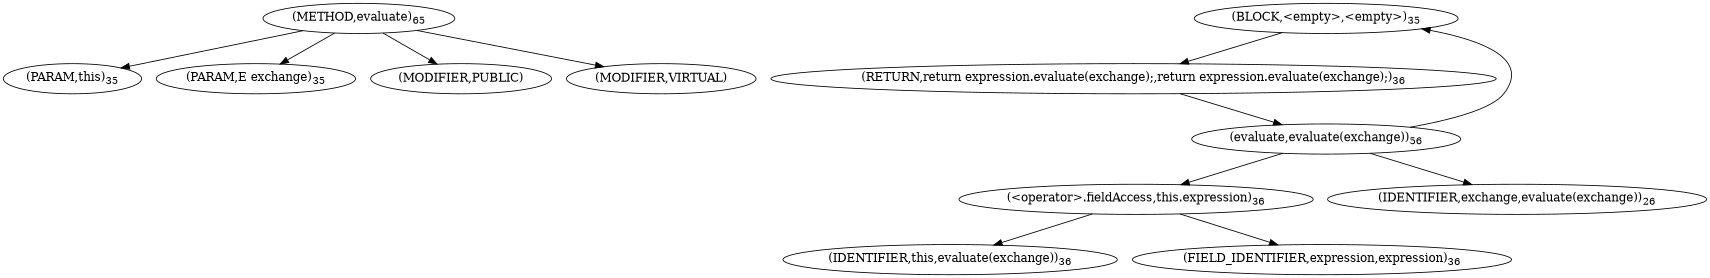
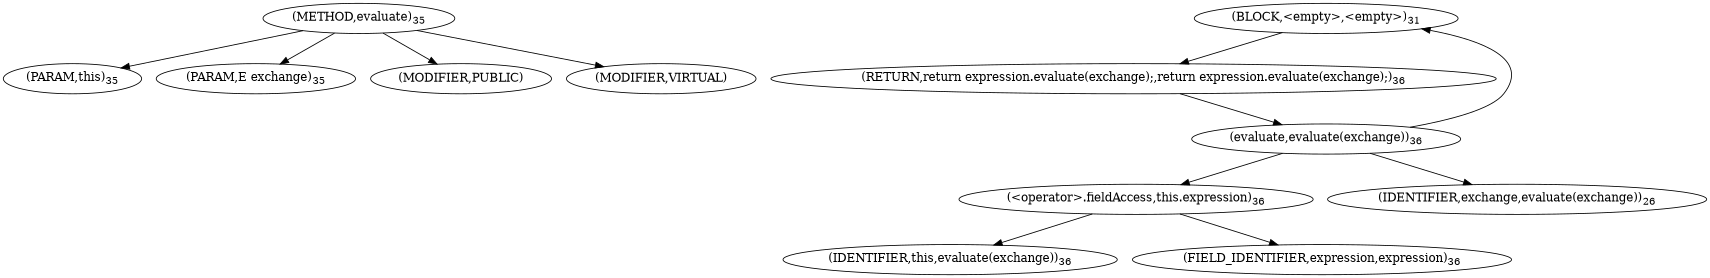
node "(METHOD,evaluate)": text "65" -> "35"
node "(BLOCK,<empty>,<empty>)": text "35" -> "31"
node "(evaluate,evaluate(exchange))": text "56" -> "36"
